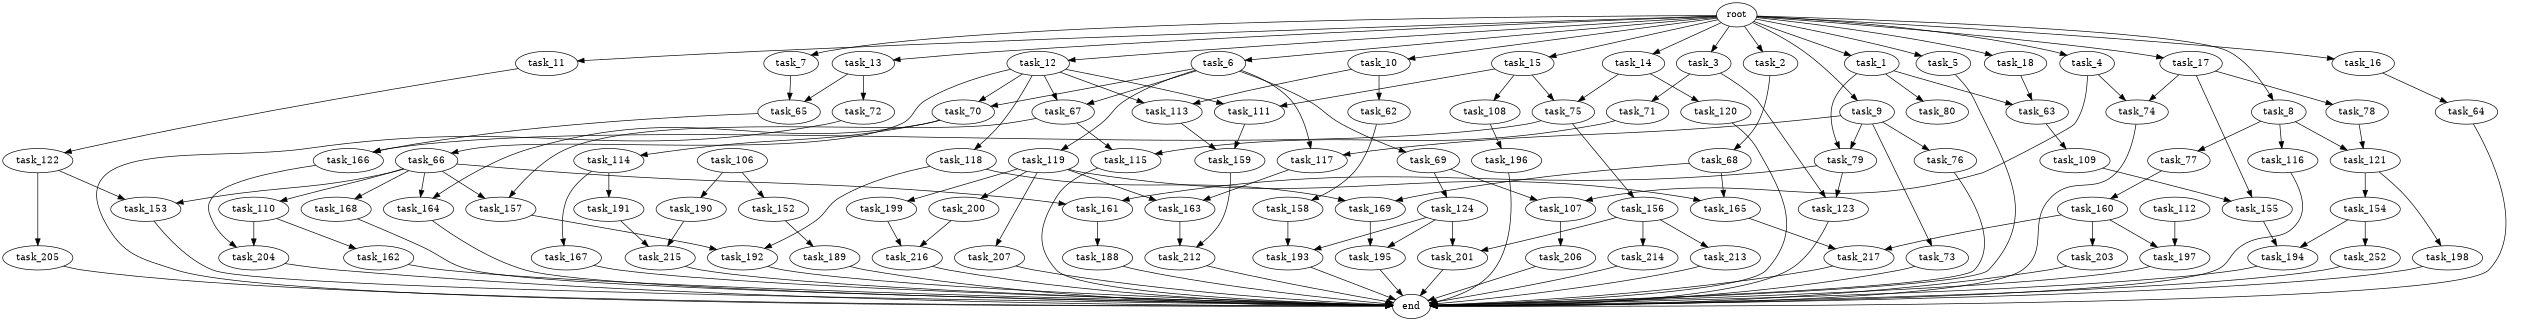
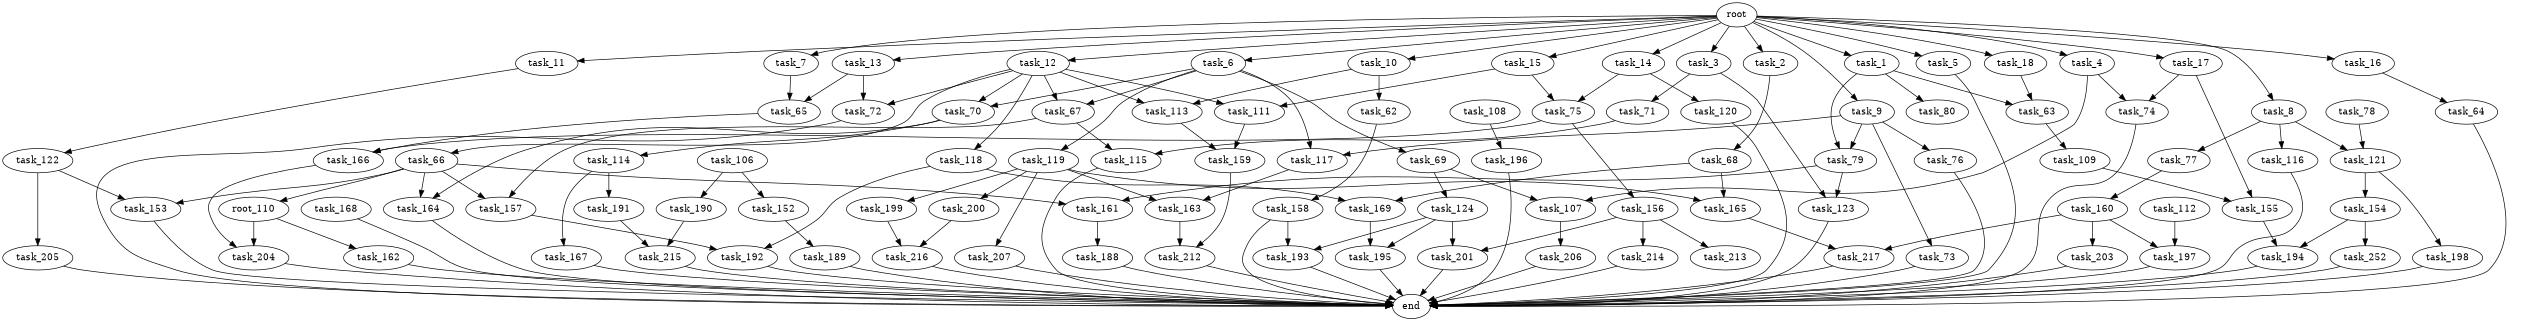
edge "task_15" -> "task_108": removed
edge "task_17" -> "task_78": removed
edge "task_12" -> "task_72": added
edge "task_66" -> "task_168": removed
node "task_110": label "task_110" -> "root_110"
edge "task_213" -> "end": now "task_158" -> "end"
